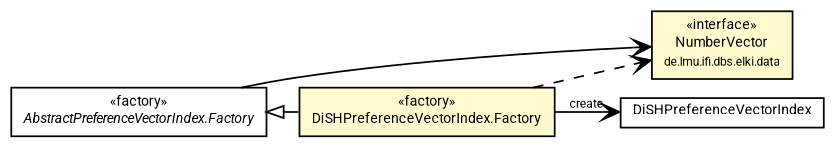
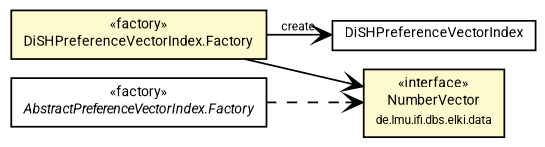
edge "AbstractPreferenceVectorIndex.Factory" -> "NumberVector": style solid -> dashed
edge "DiSHPreferenceVectorIndex.Factory" -> "NumberVector": style dashed -> solid
edge "DiSHPreferenceVectorIndex.Factory" -> "AbstractPreferenceVectorIndex.Factory": removed
